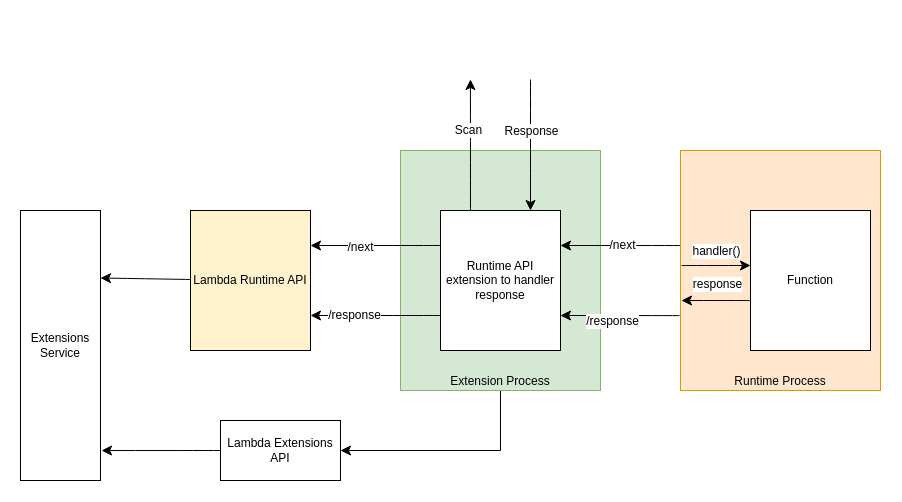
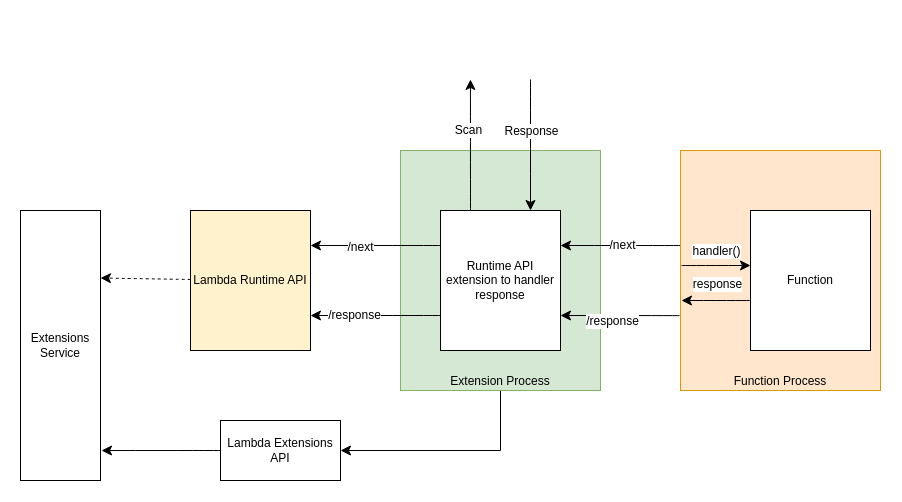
edge "Lambda Runtime API" -> "Extensions Service": style solid -> dashed
node "Runtime Process": label "Runtime Process" -> "Function Process"
